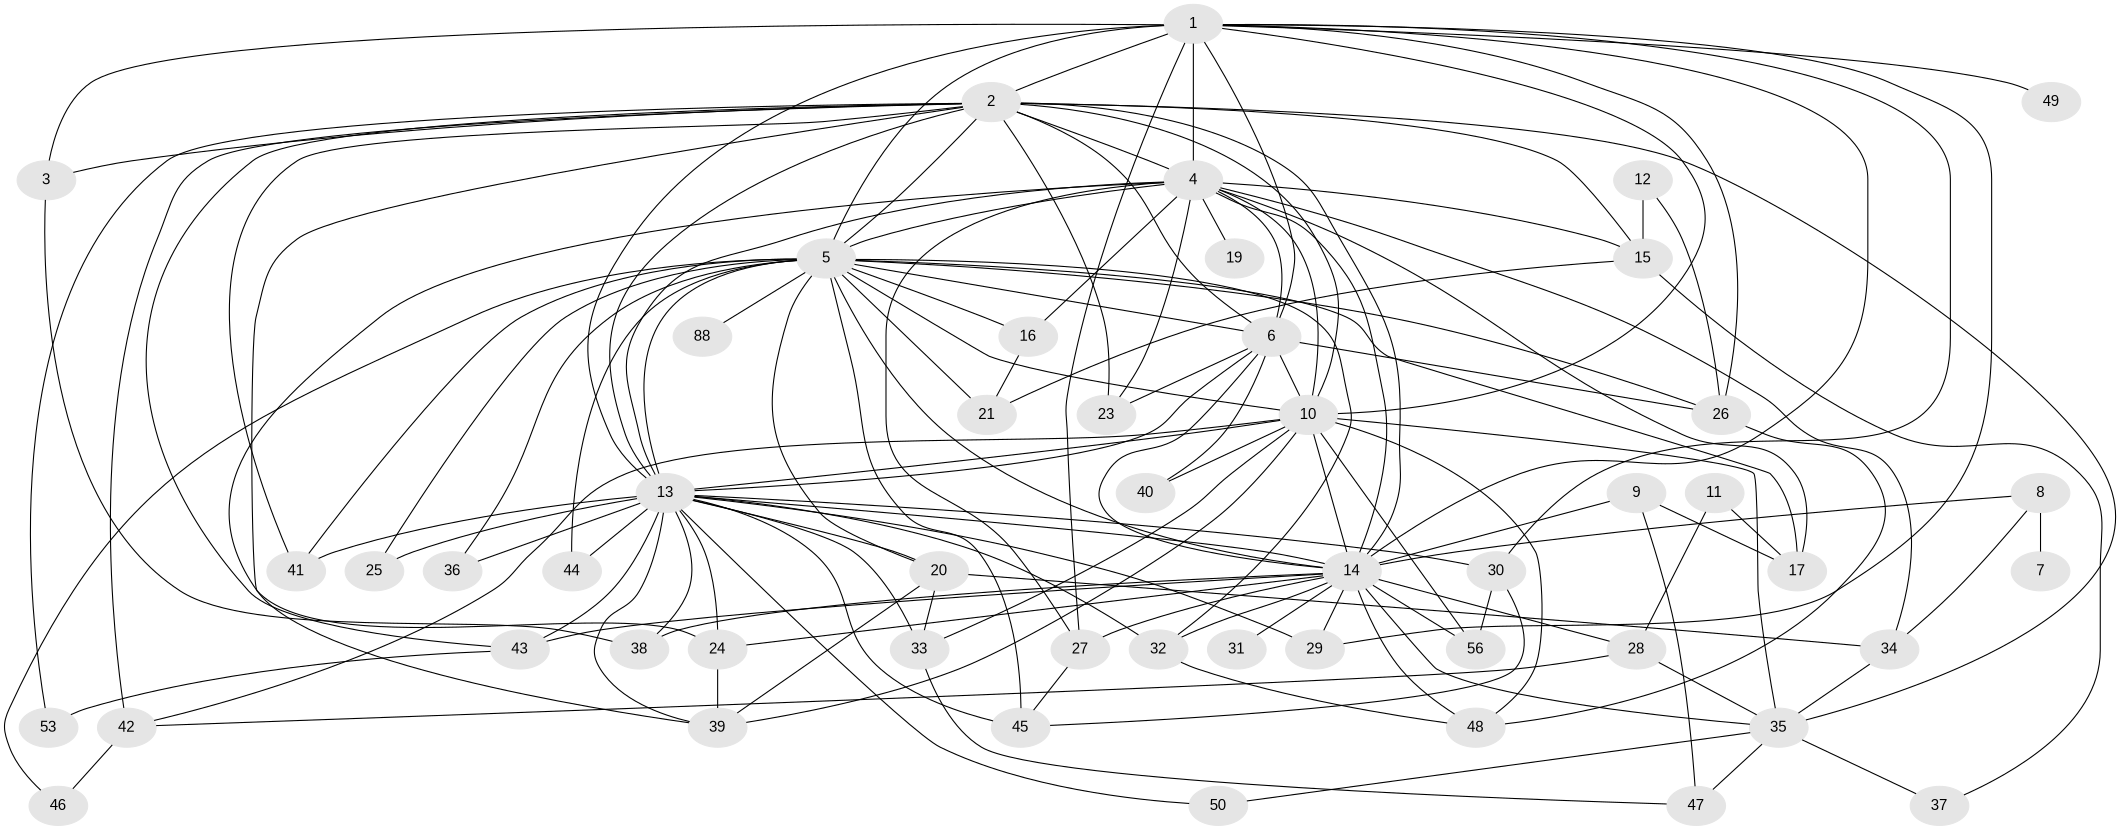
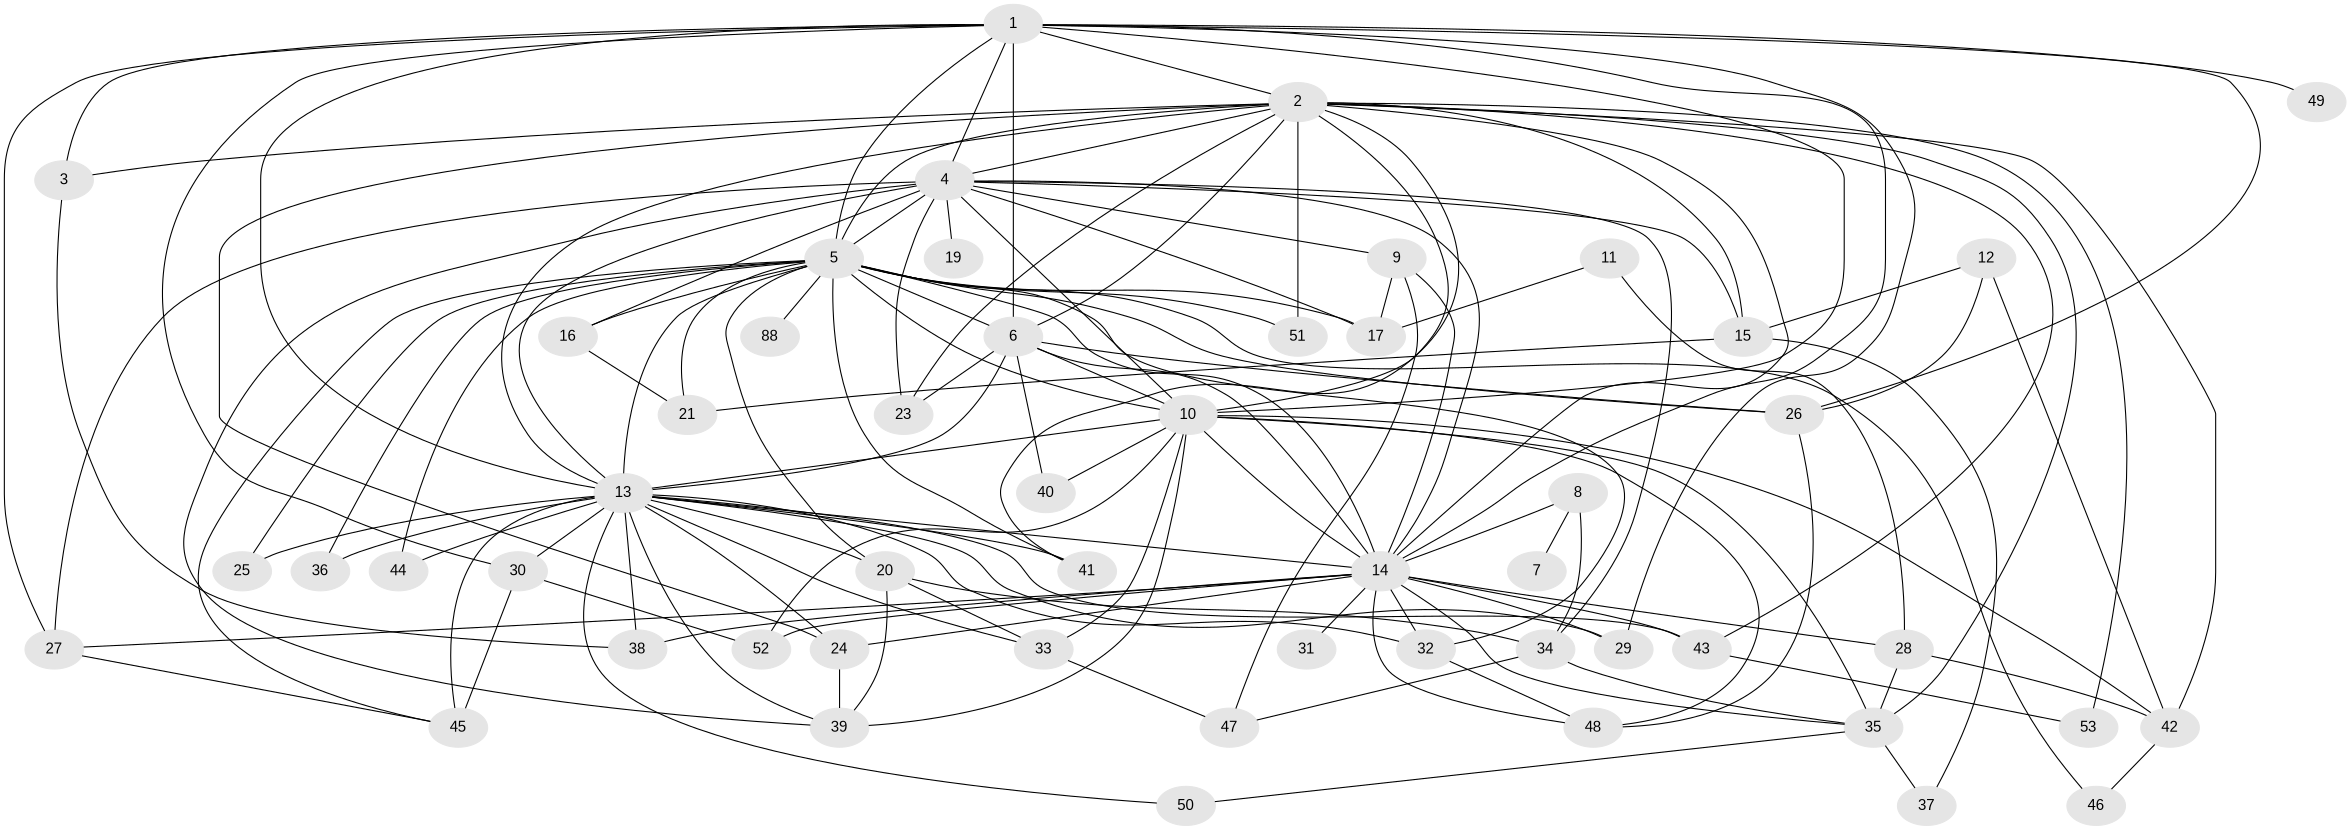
edge "4" -- "6": now "4" -- "9"
node "51": added
edge "12" -- "42": added
node "56": label "56" -> "52"
edge "35" -- "47": now "34" -- "47"
